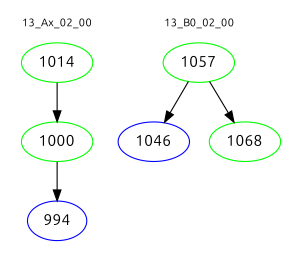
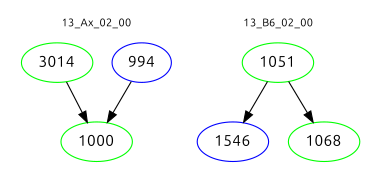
cluster "13_B0_02_00": label "13_B0_02_00" -> "13_B6_02_00"
node "1014": label "1014" -> "3014"
node "1057": label "1057" -> "1051"
node "1046": label "1046" -> "1546"
edge "1000" -> "994": reversed
